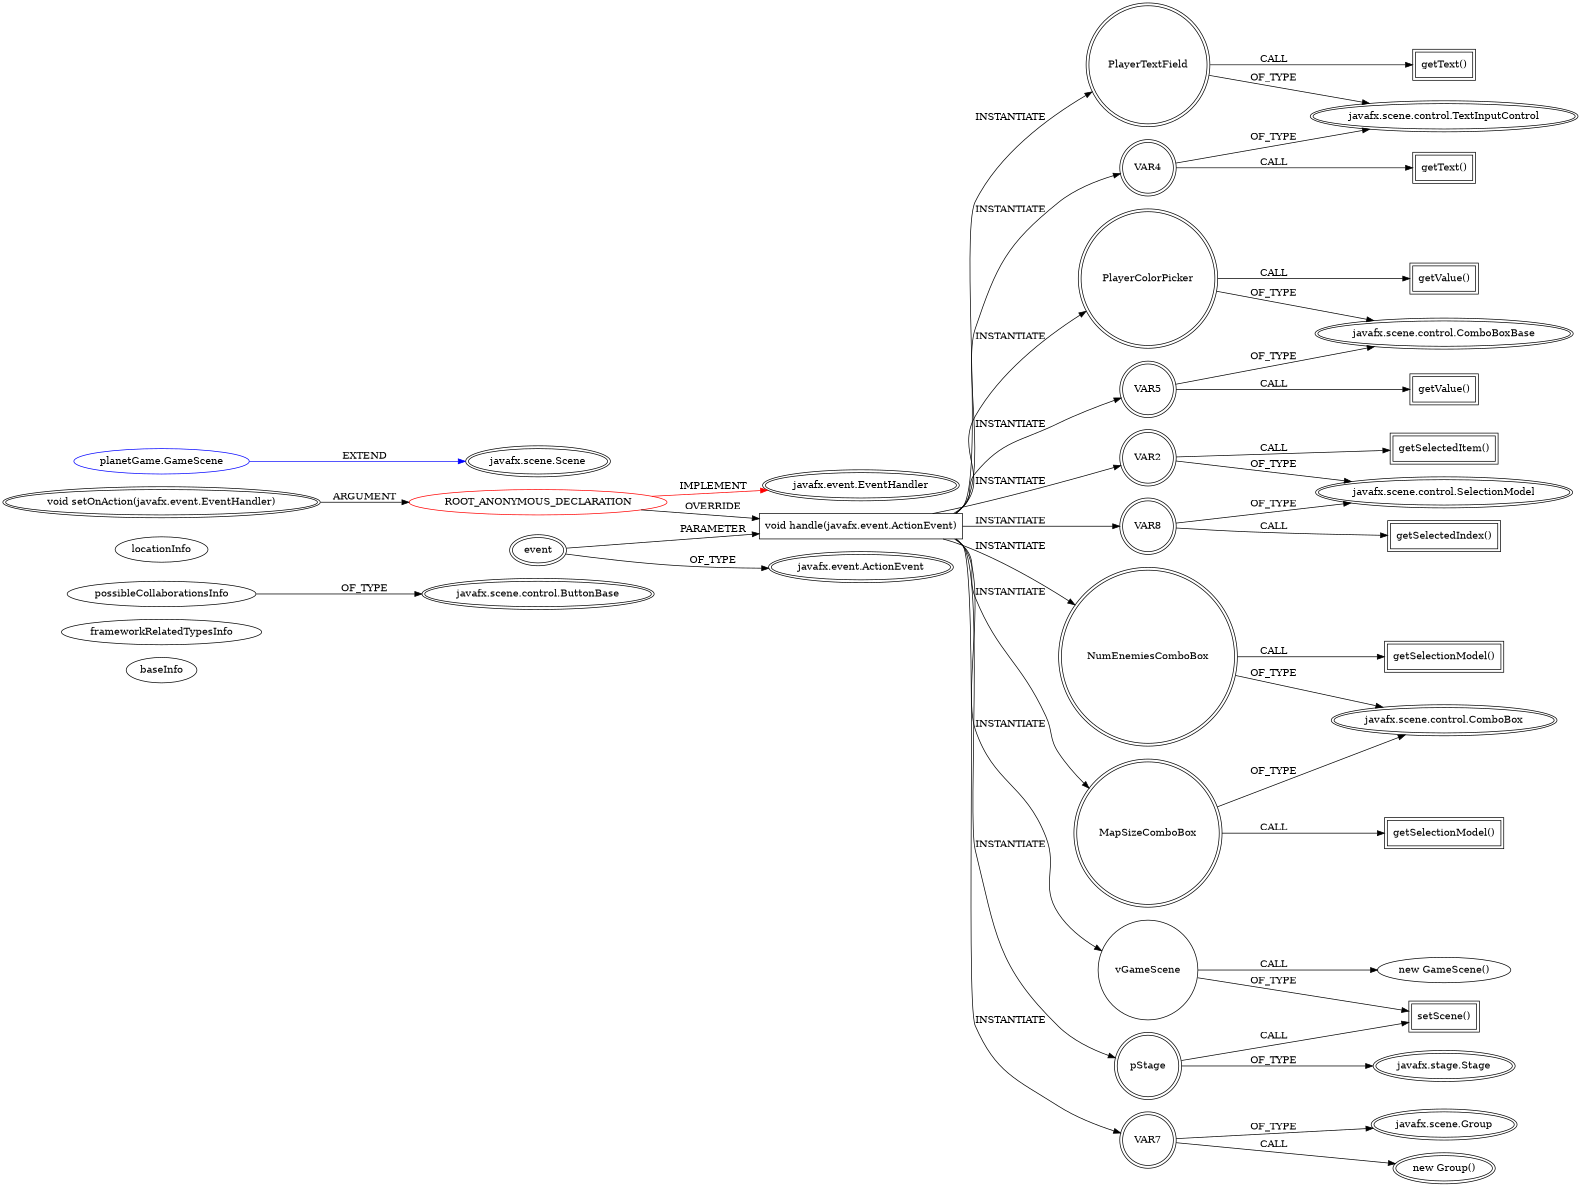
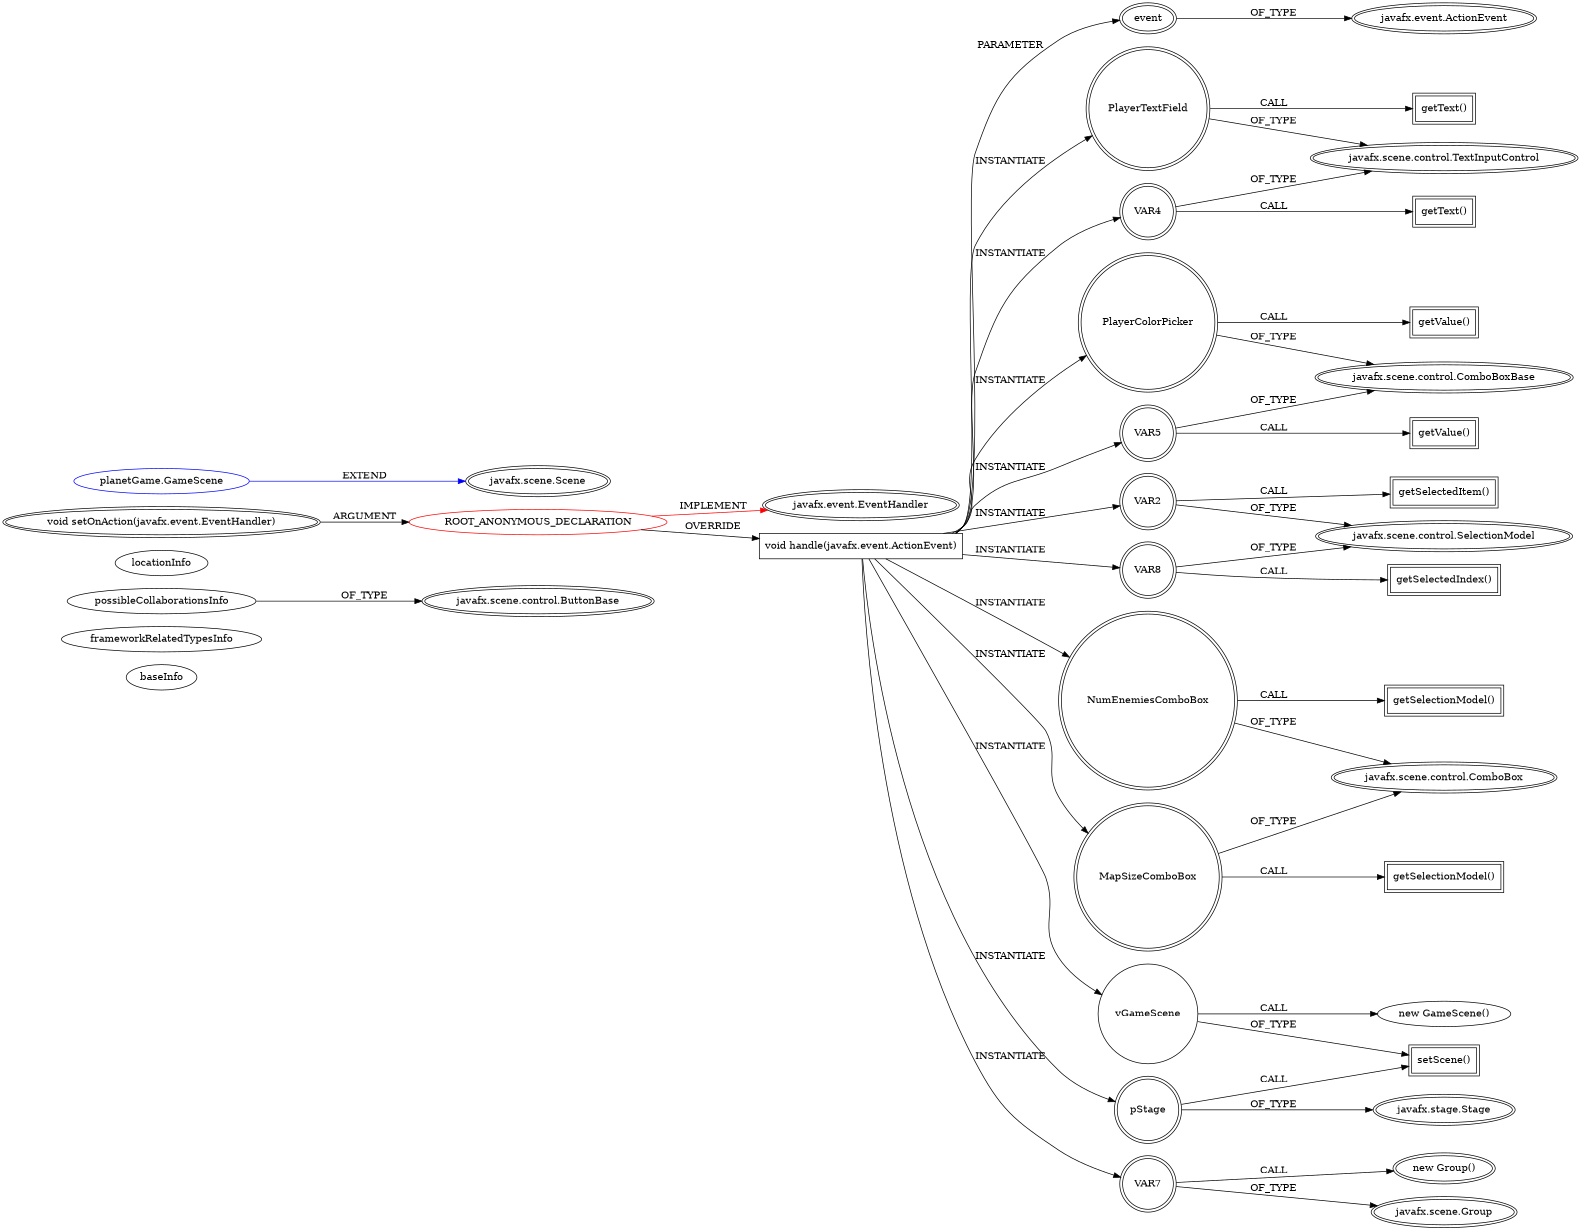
edge "event" -> "void handle(javafx.event.ActionEvent)": reversed
